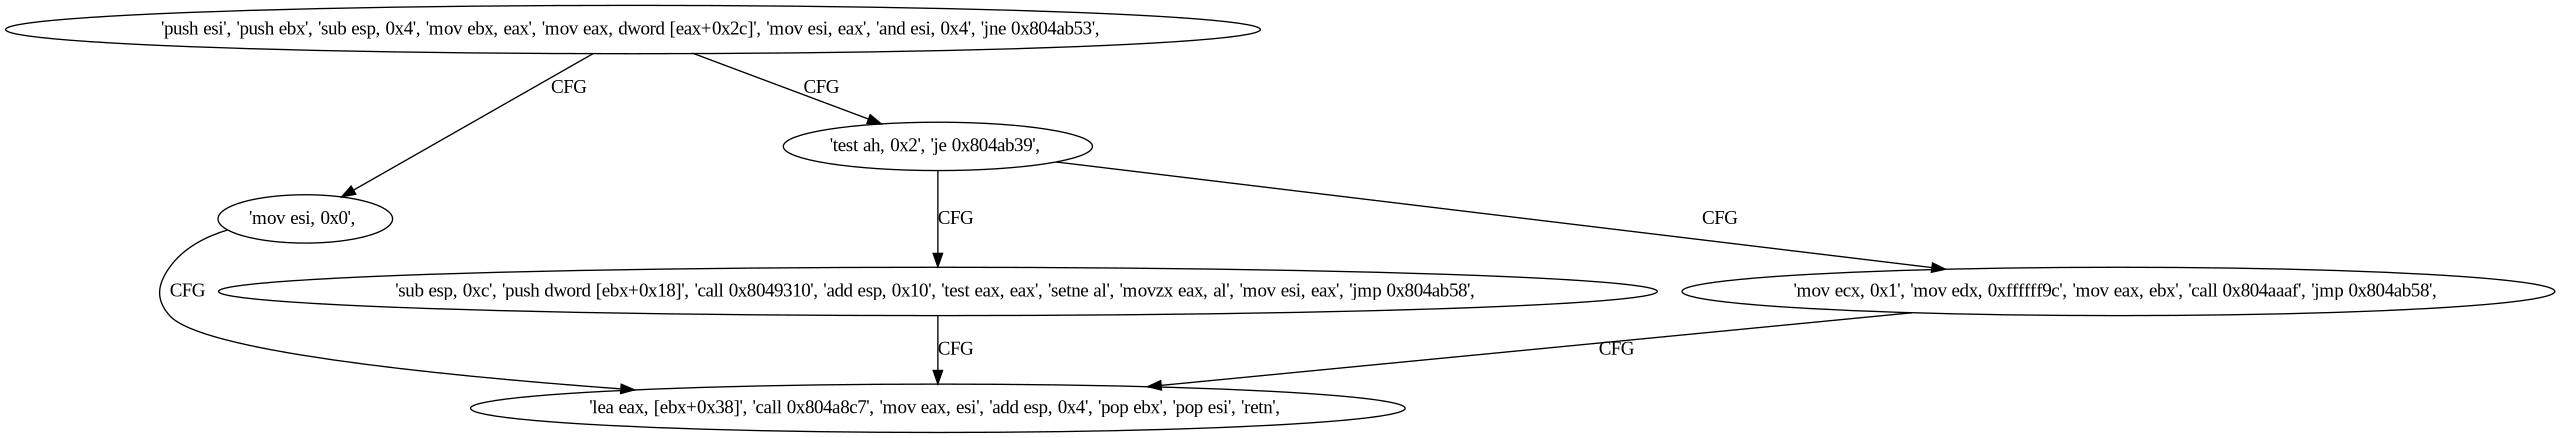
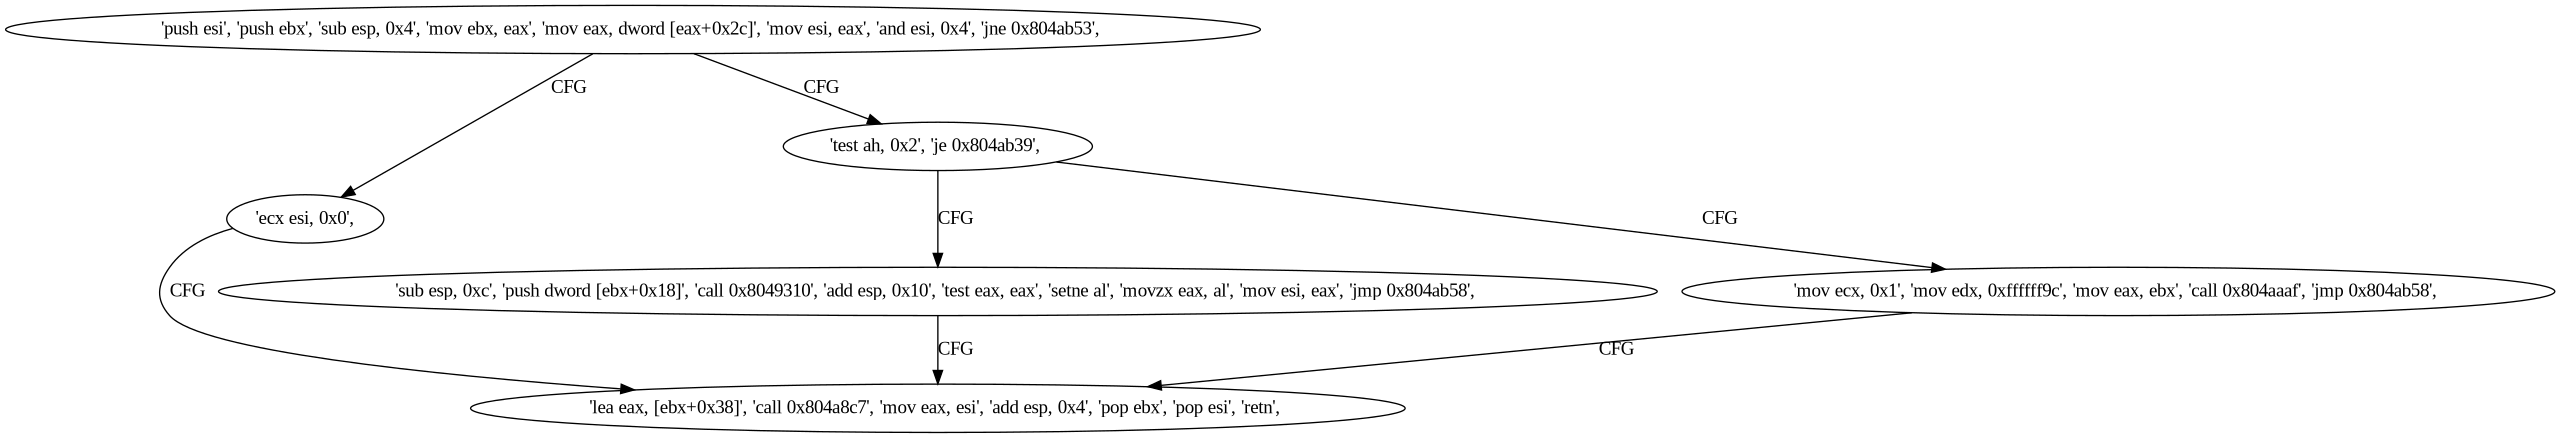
node "'mov esi, 0x0',": label "'mov esi, 0x0'," -> "'ecx esi, 0x0',"
